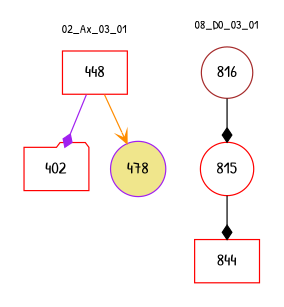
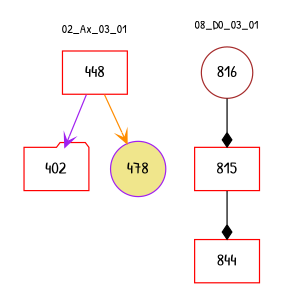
edge "448" -> "402": arrowhead diamond -> vee
node "815": shape circle -> box
